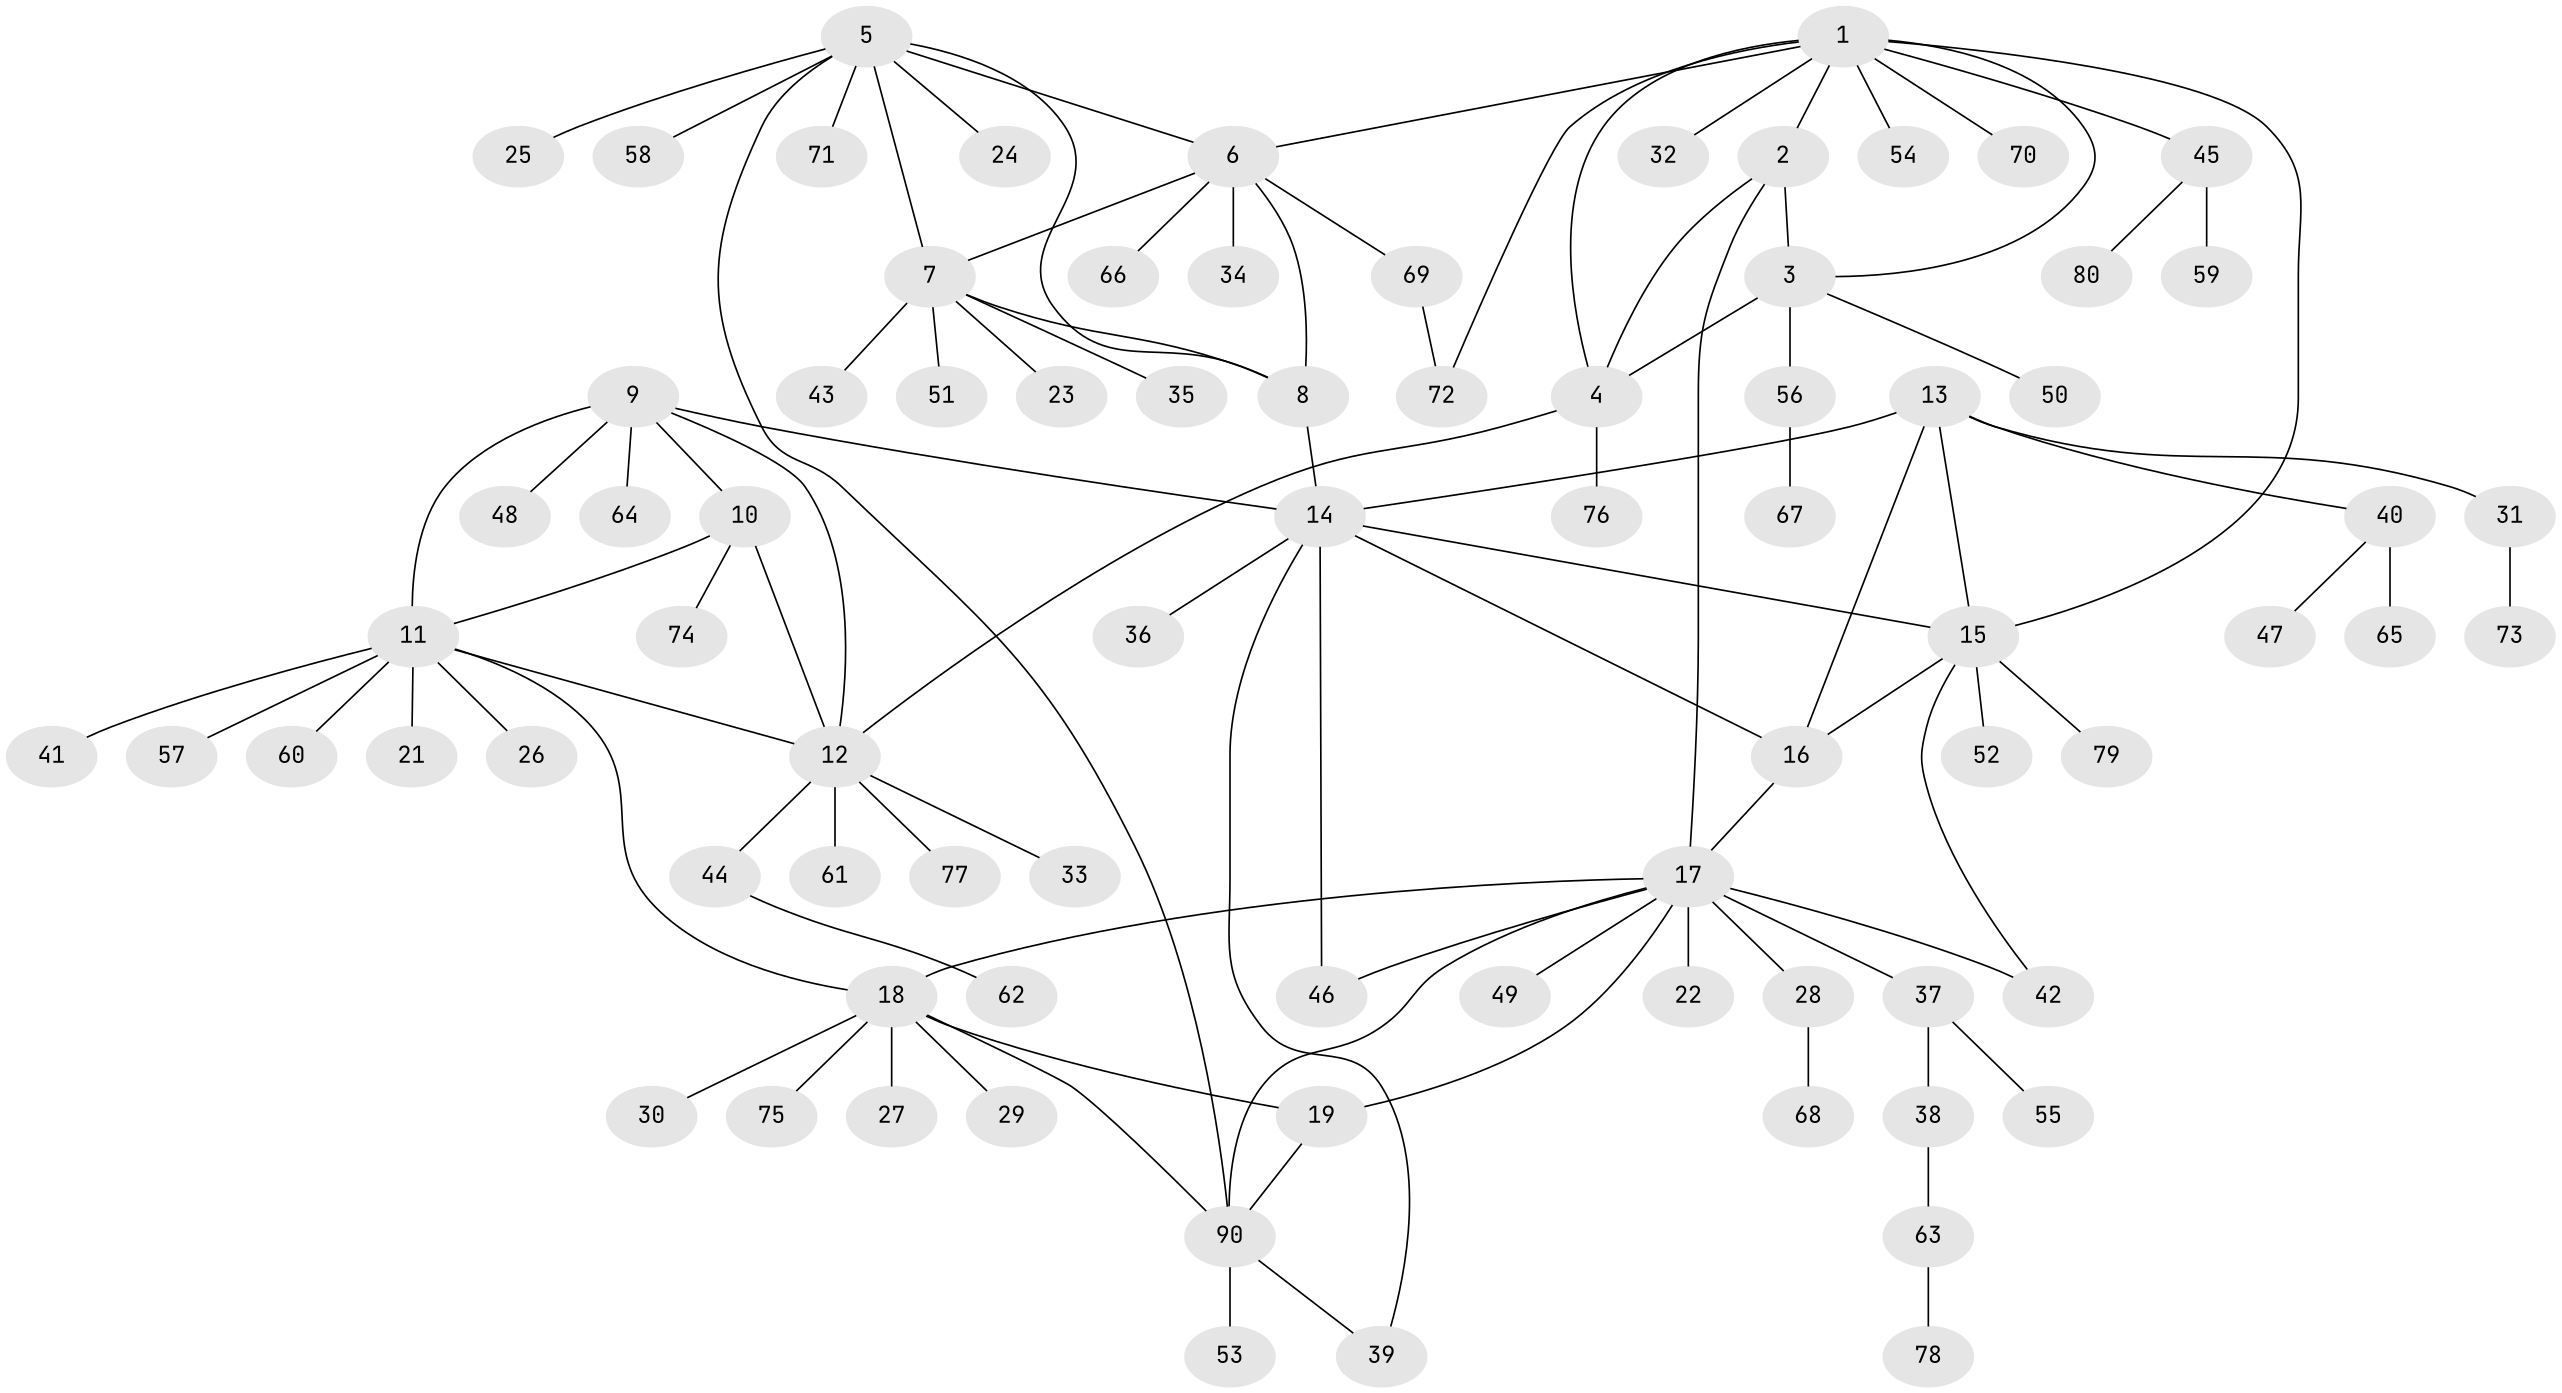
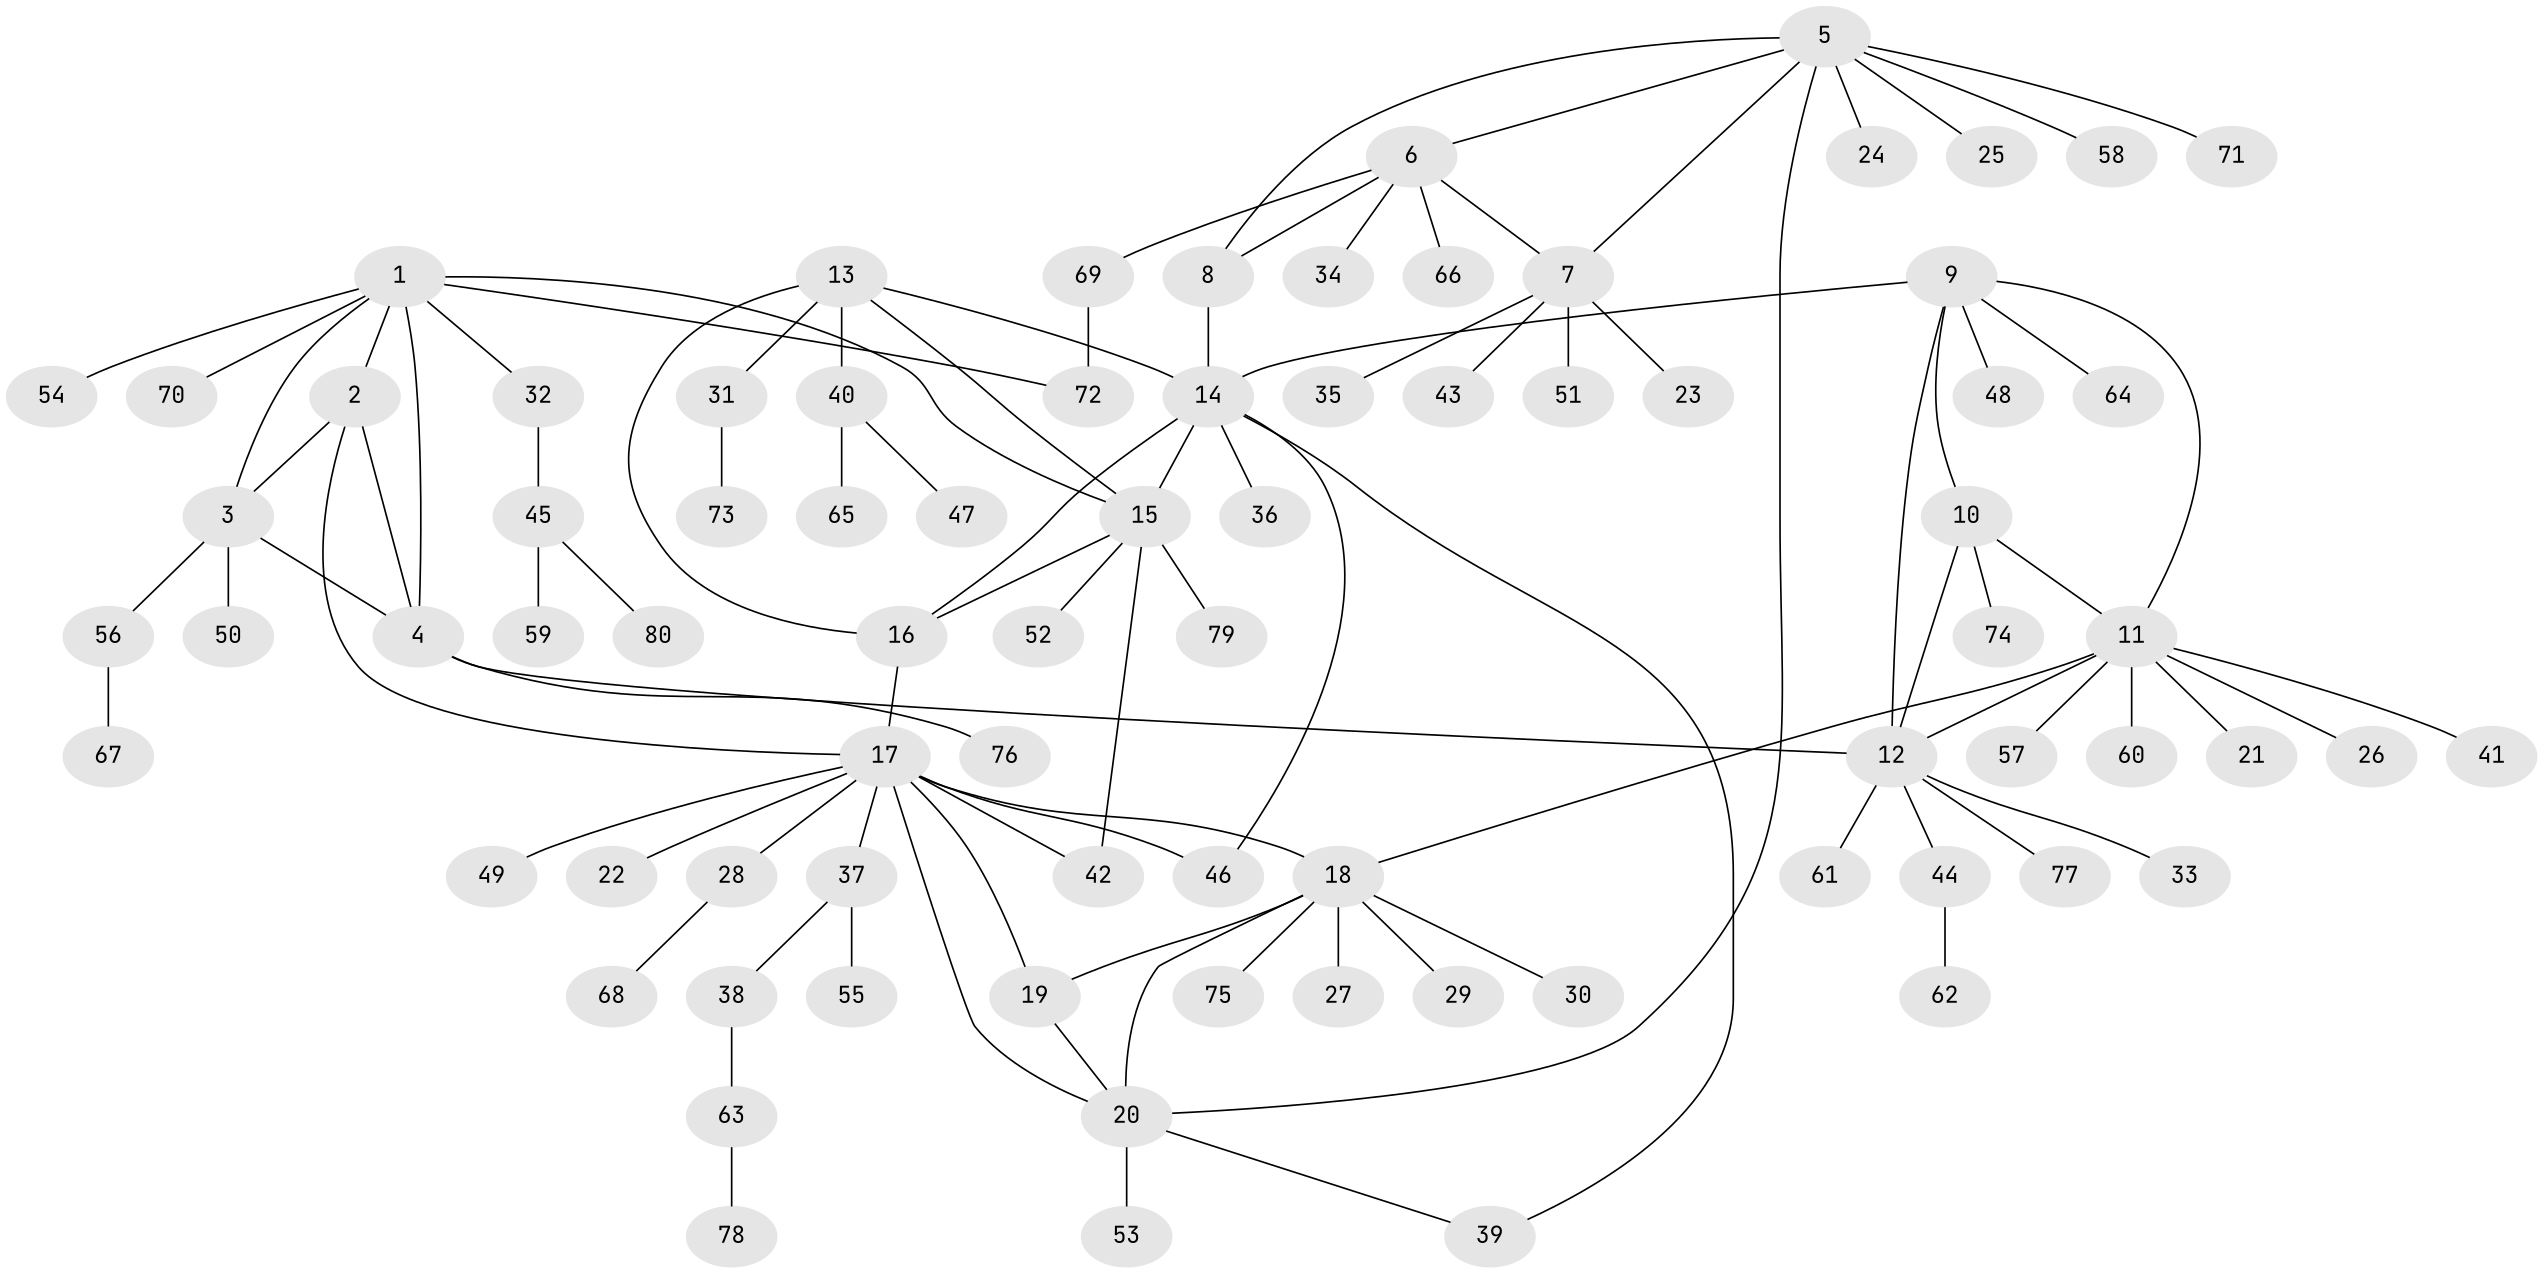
edge "1" -- "45": now "32" -- "45"
edge "1" -- "6": removed
edge "7" -- "8": removed
node "90": label "90" -> "20"
